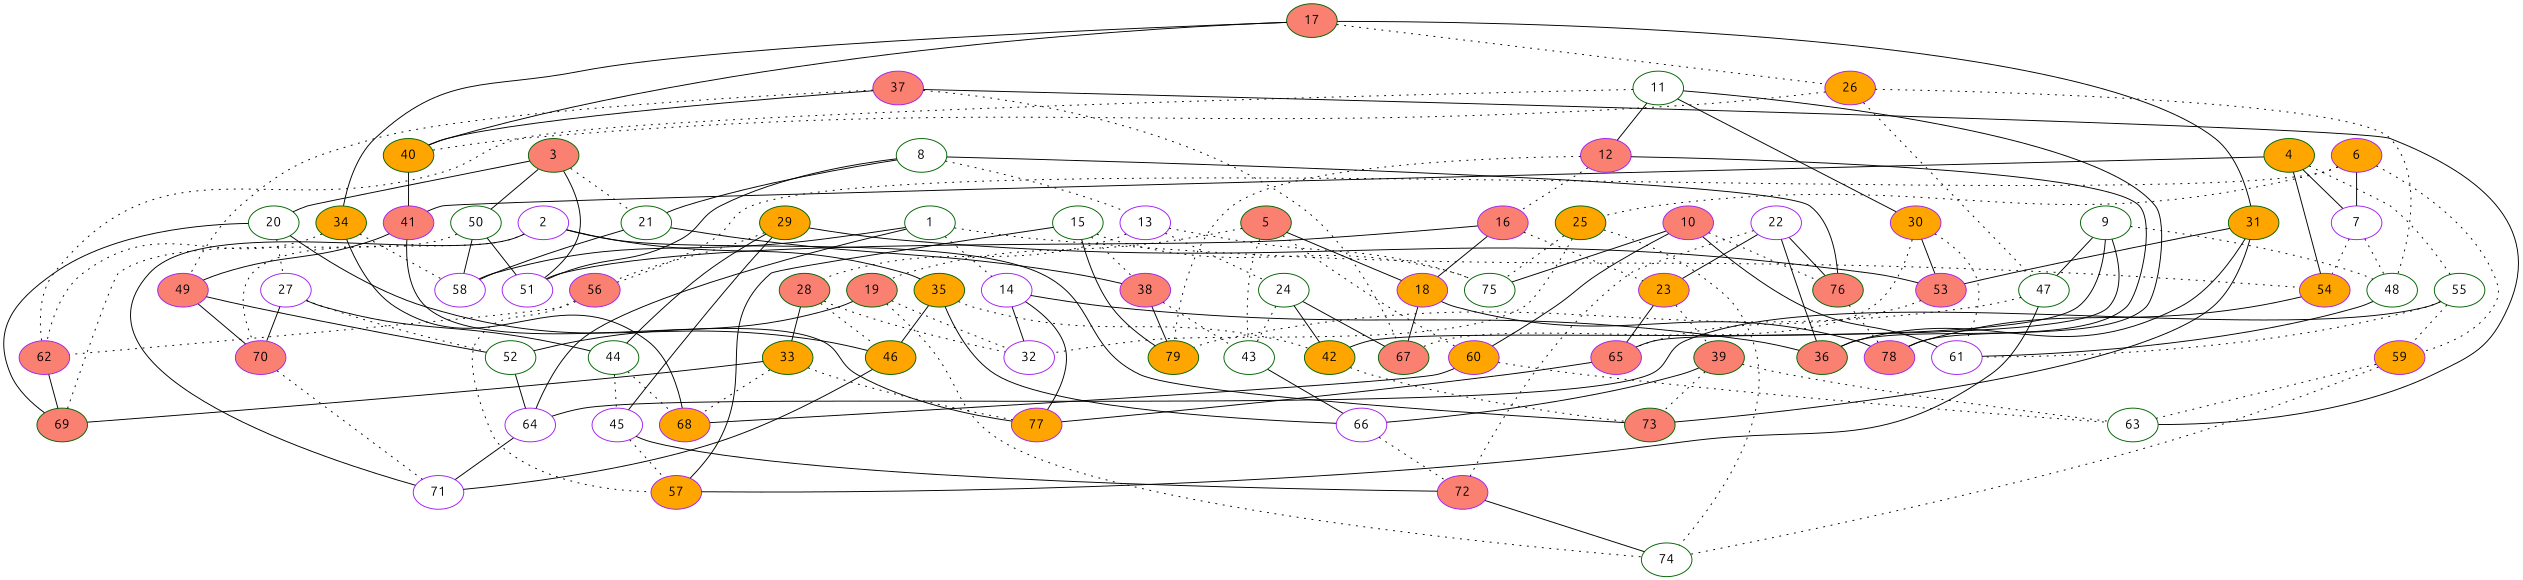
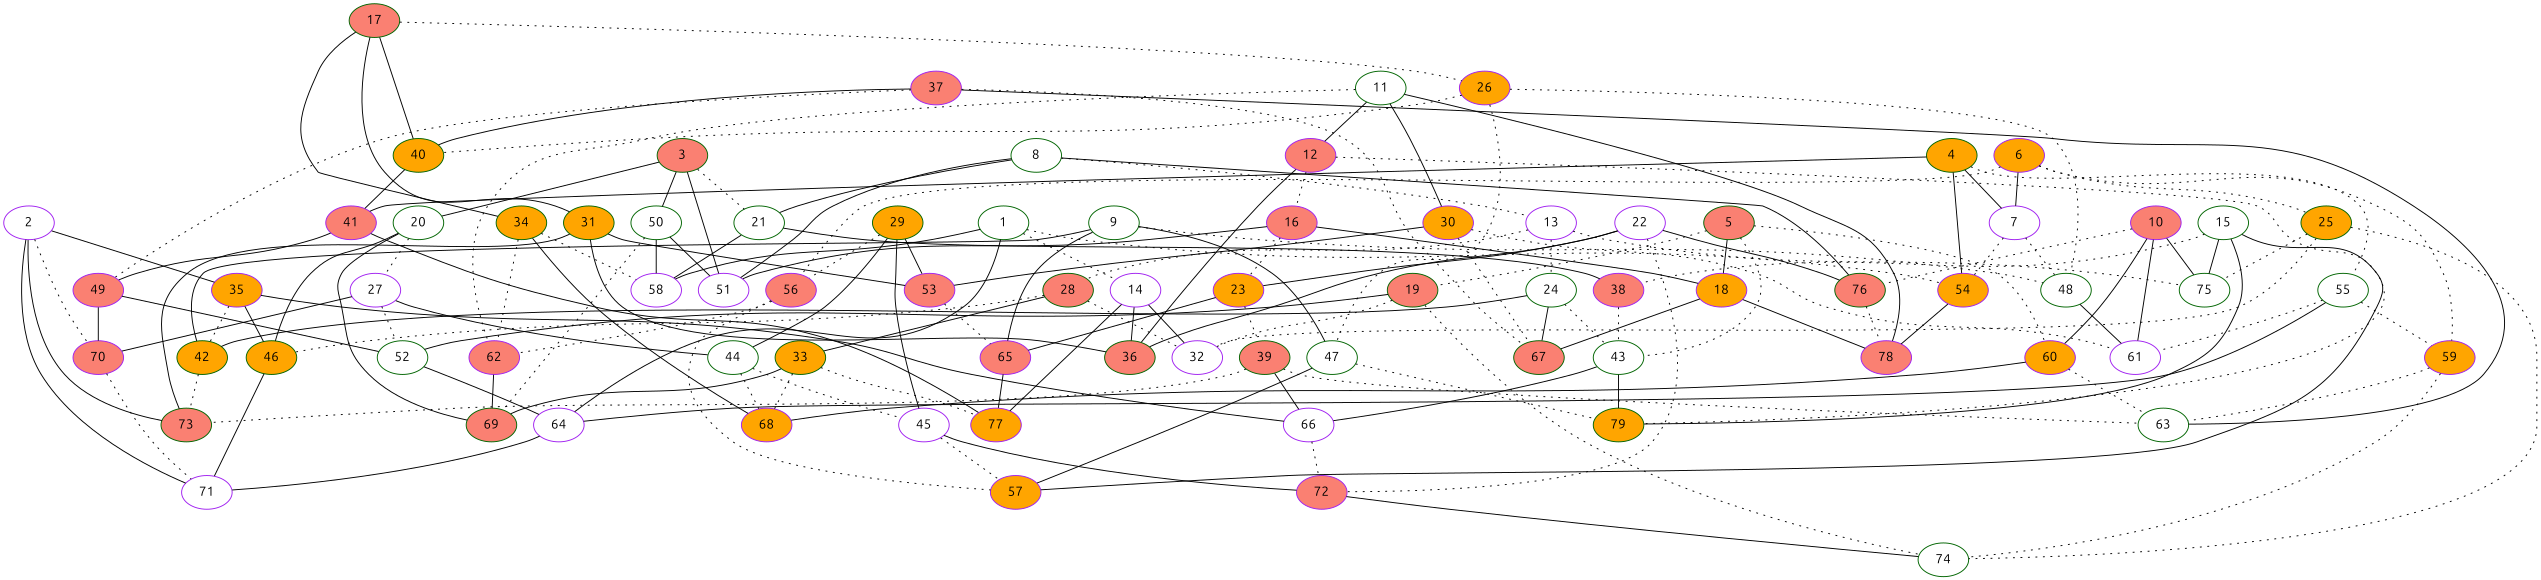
edge "15" -- "75": style dotted -> solid
node "35": color darkgreen -> purple
edge "38" -- "79": now "43" -- "79"
